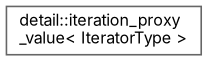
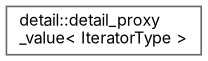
node "detail::iteration_proxy _value< IteratorType >": label "detail::iteration_proxy _value< IteratorType >" -> "detail::detail_proxy _value< IteratorType >"
